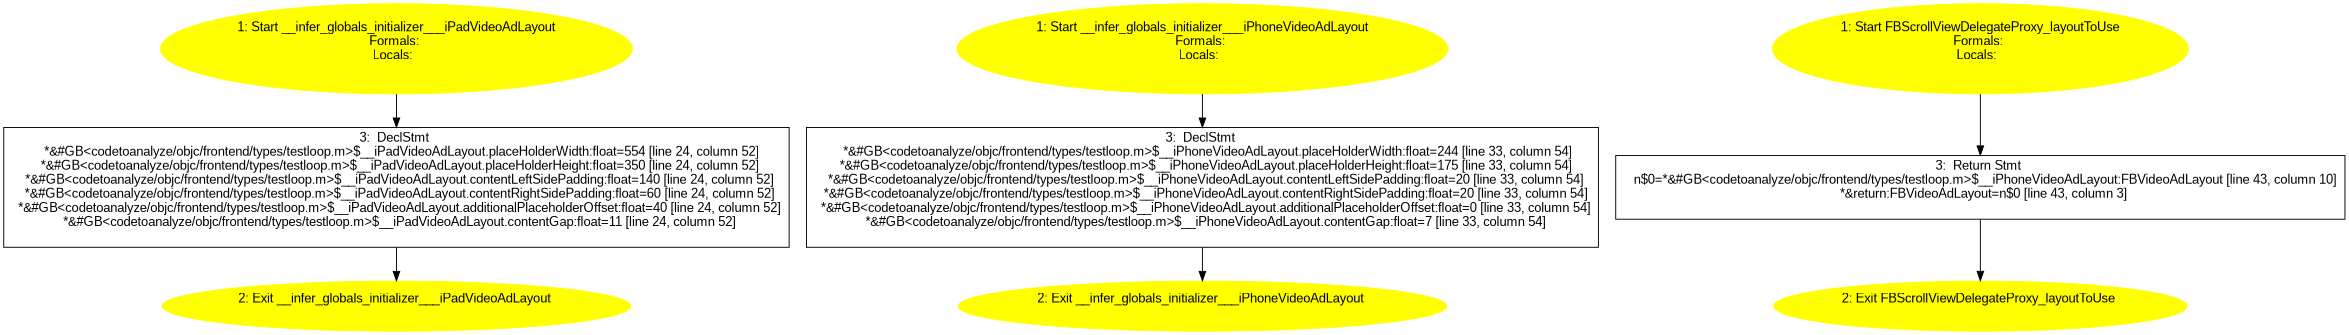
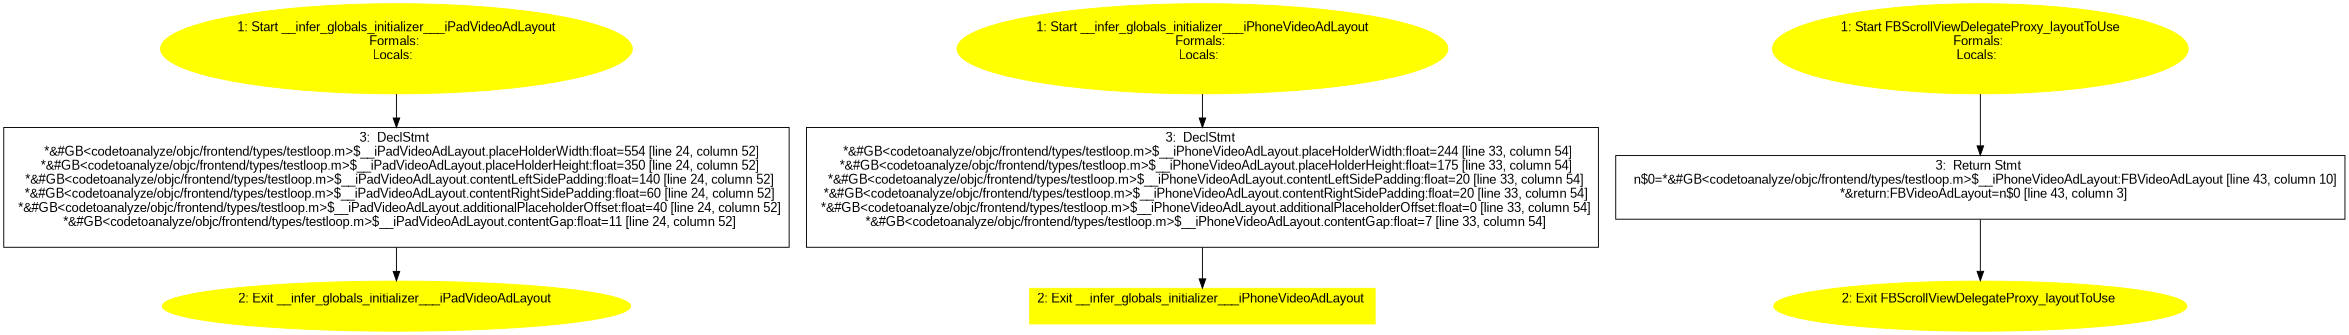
node "2: Exit __infer_globals_initializer___iPhoneVideoAdLayout": shape ellipse -> box
